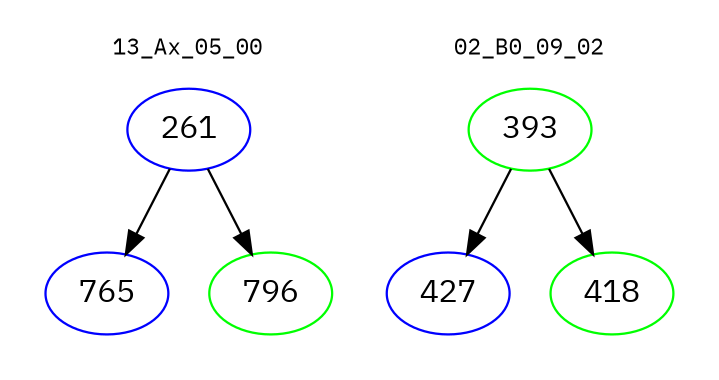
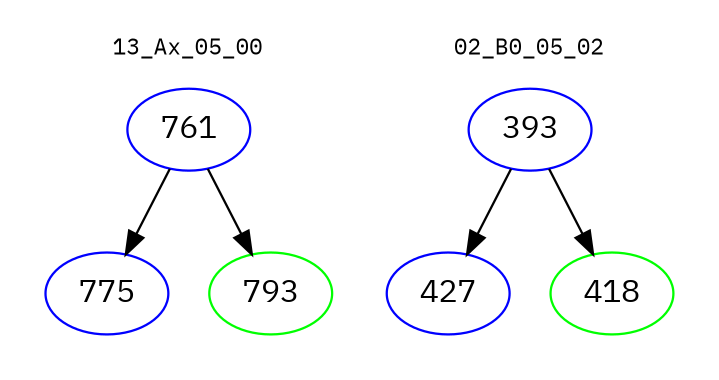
cluster "02_B0_09_02": label "02_B0_09_02" -> "02_B0_05_02"
node "261": label "261" -> "761"
node "393": color green -> blue
node "765": label "765" -> "775"
node "796": label "796" -> "793"
